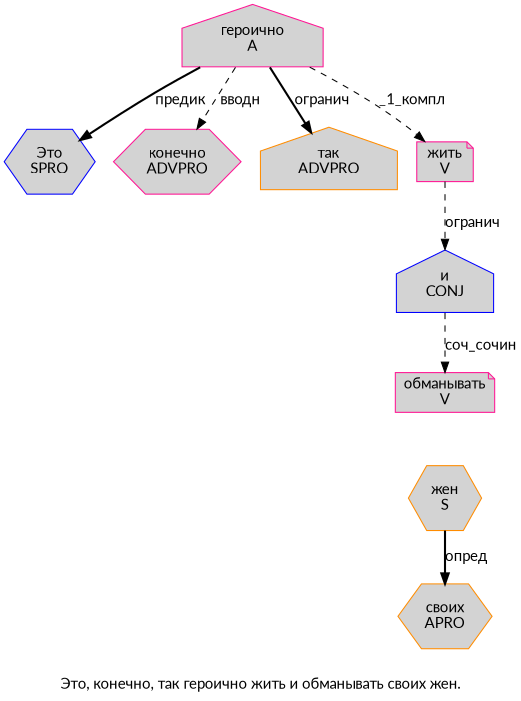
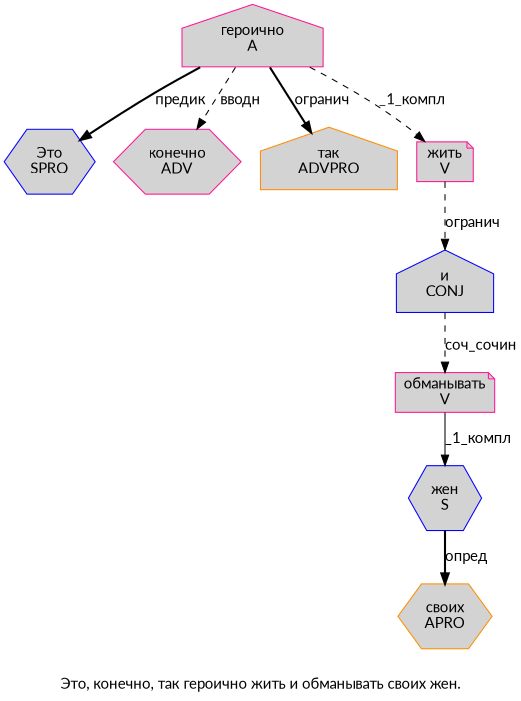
node "конечно ADVPRO": label "конечно ADVPRO" -> "конечно ADV"
edge "обманывать V" -> "жен S": added, label "_1_компл"
node "жен S": color darkorange -> blue
